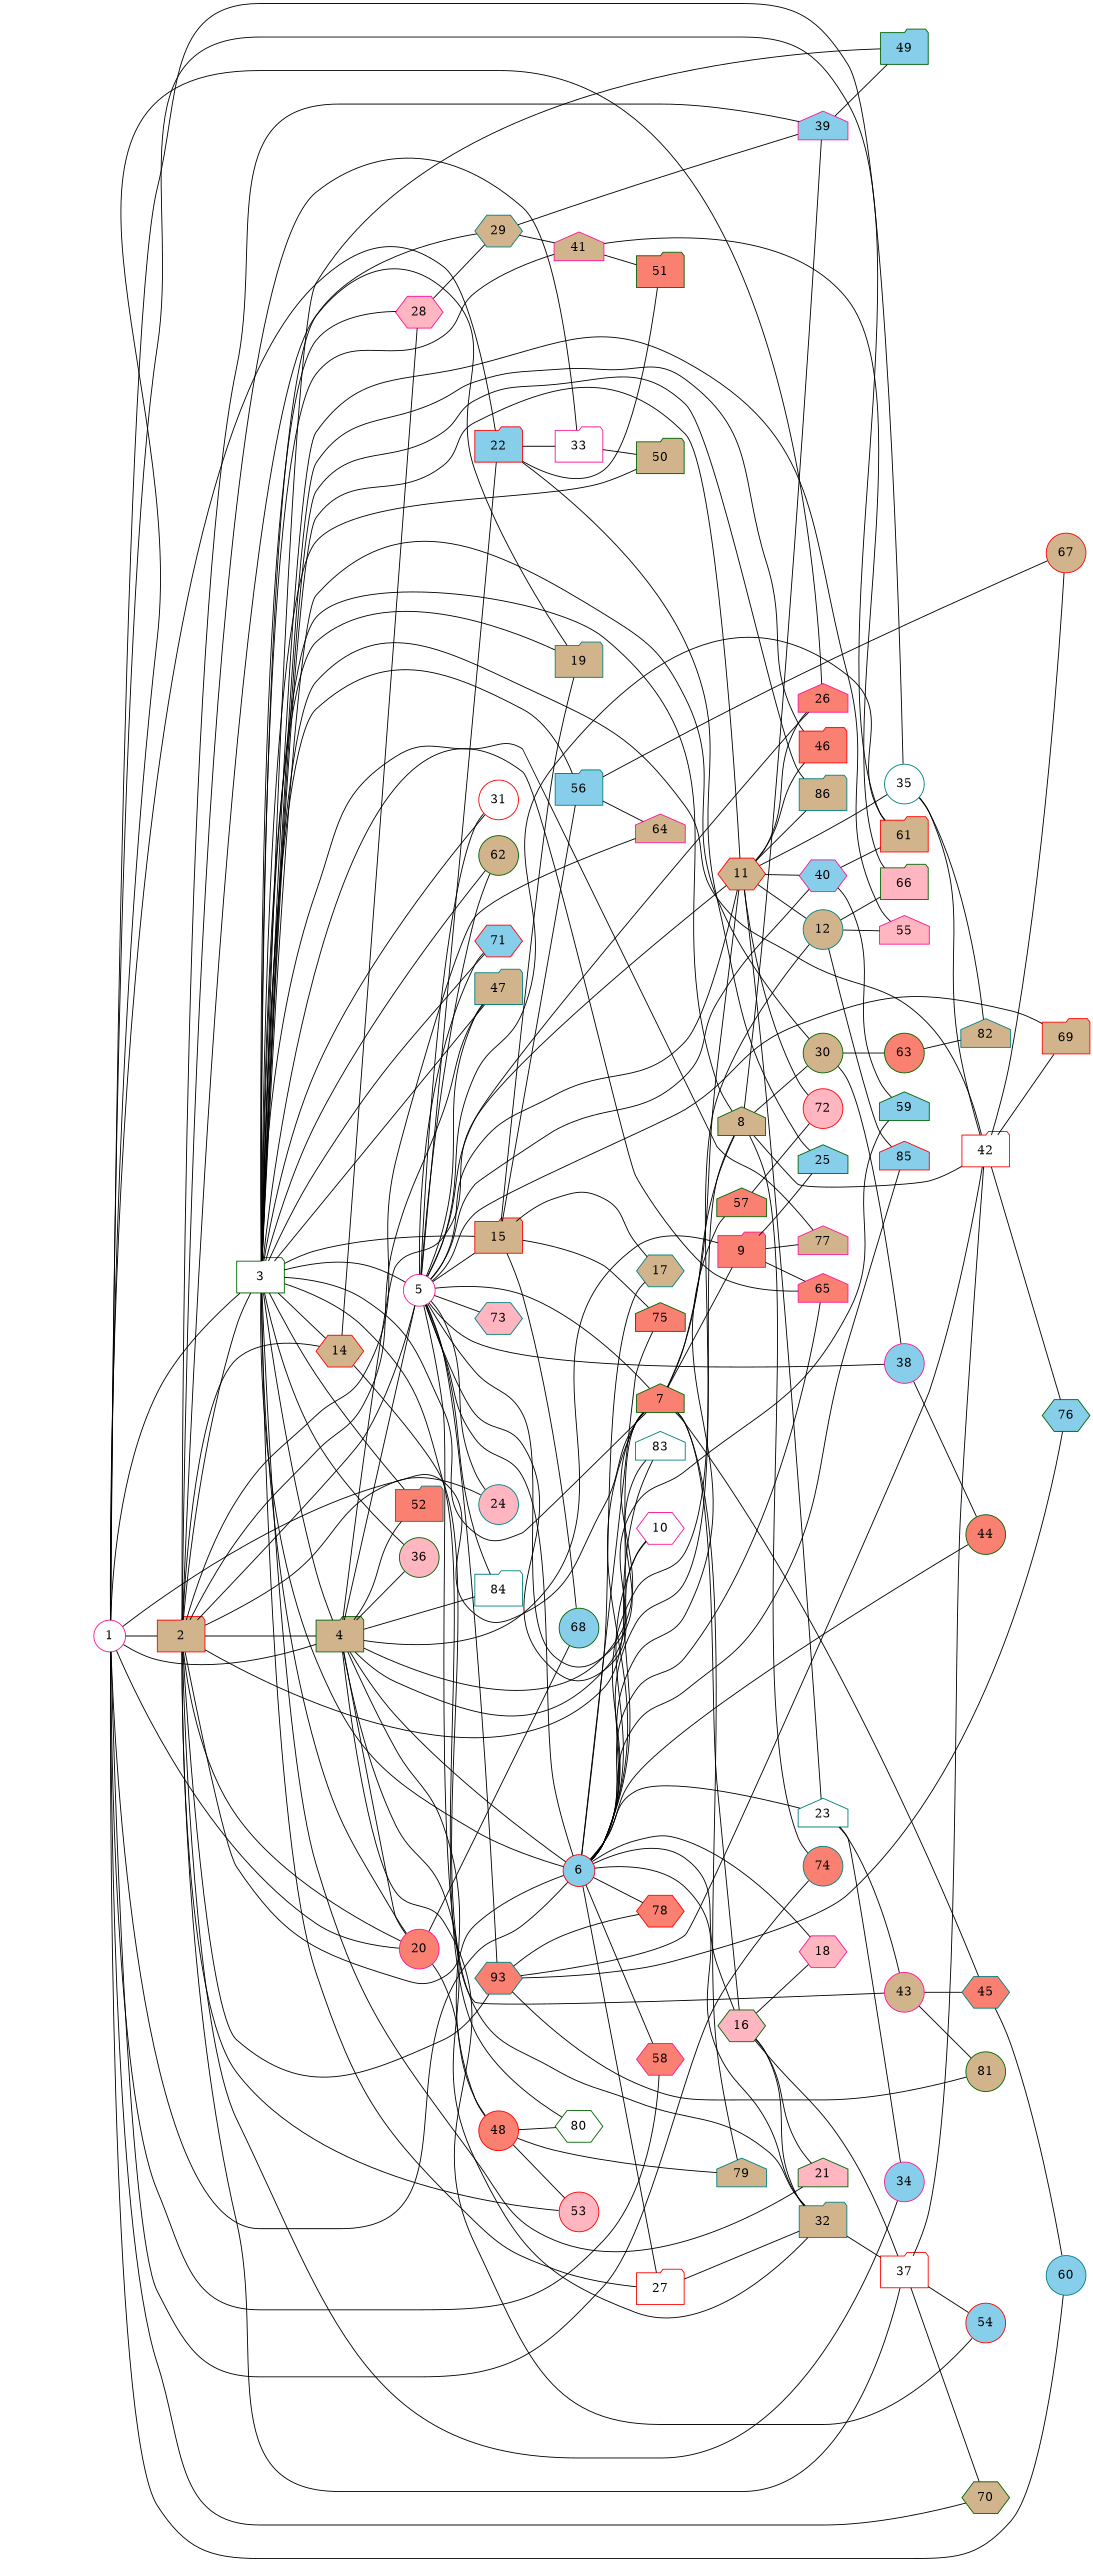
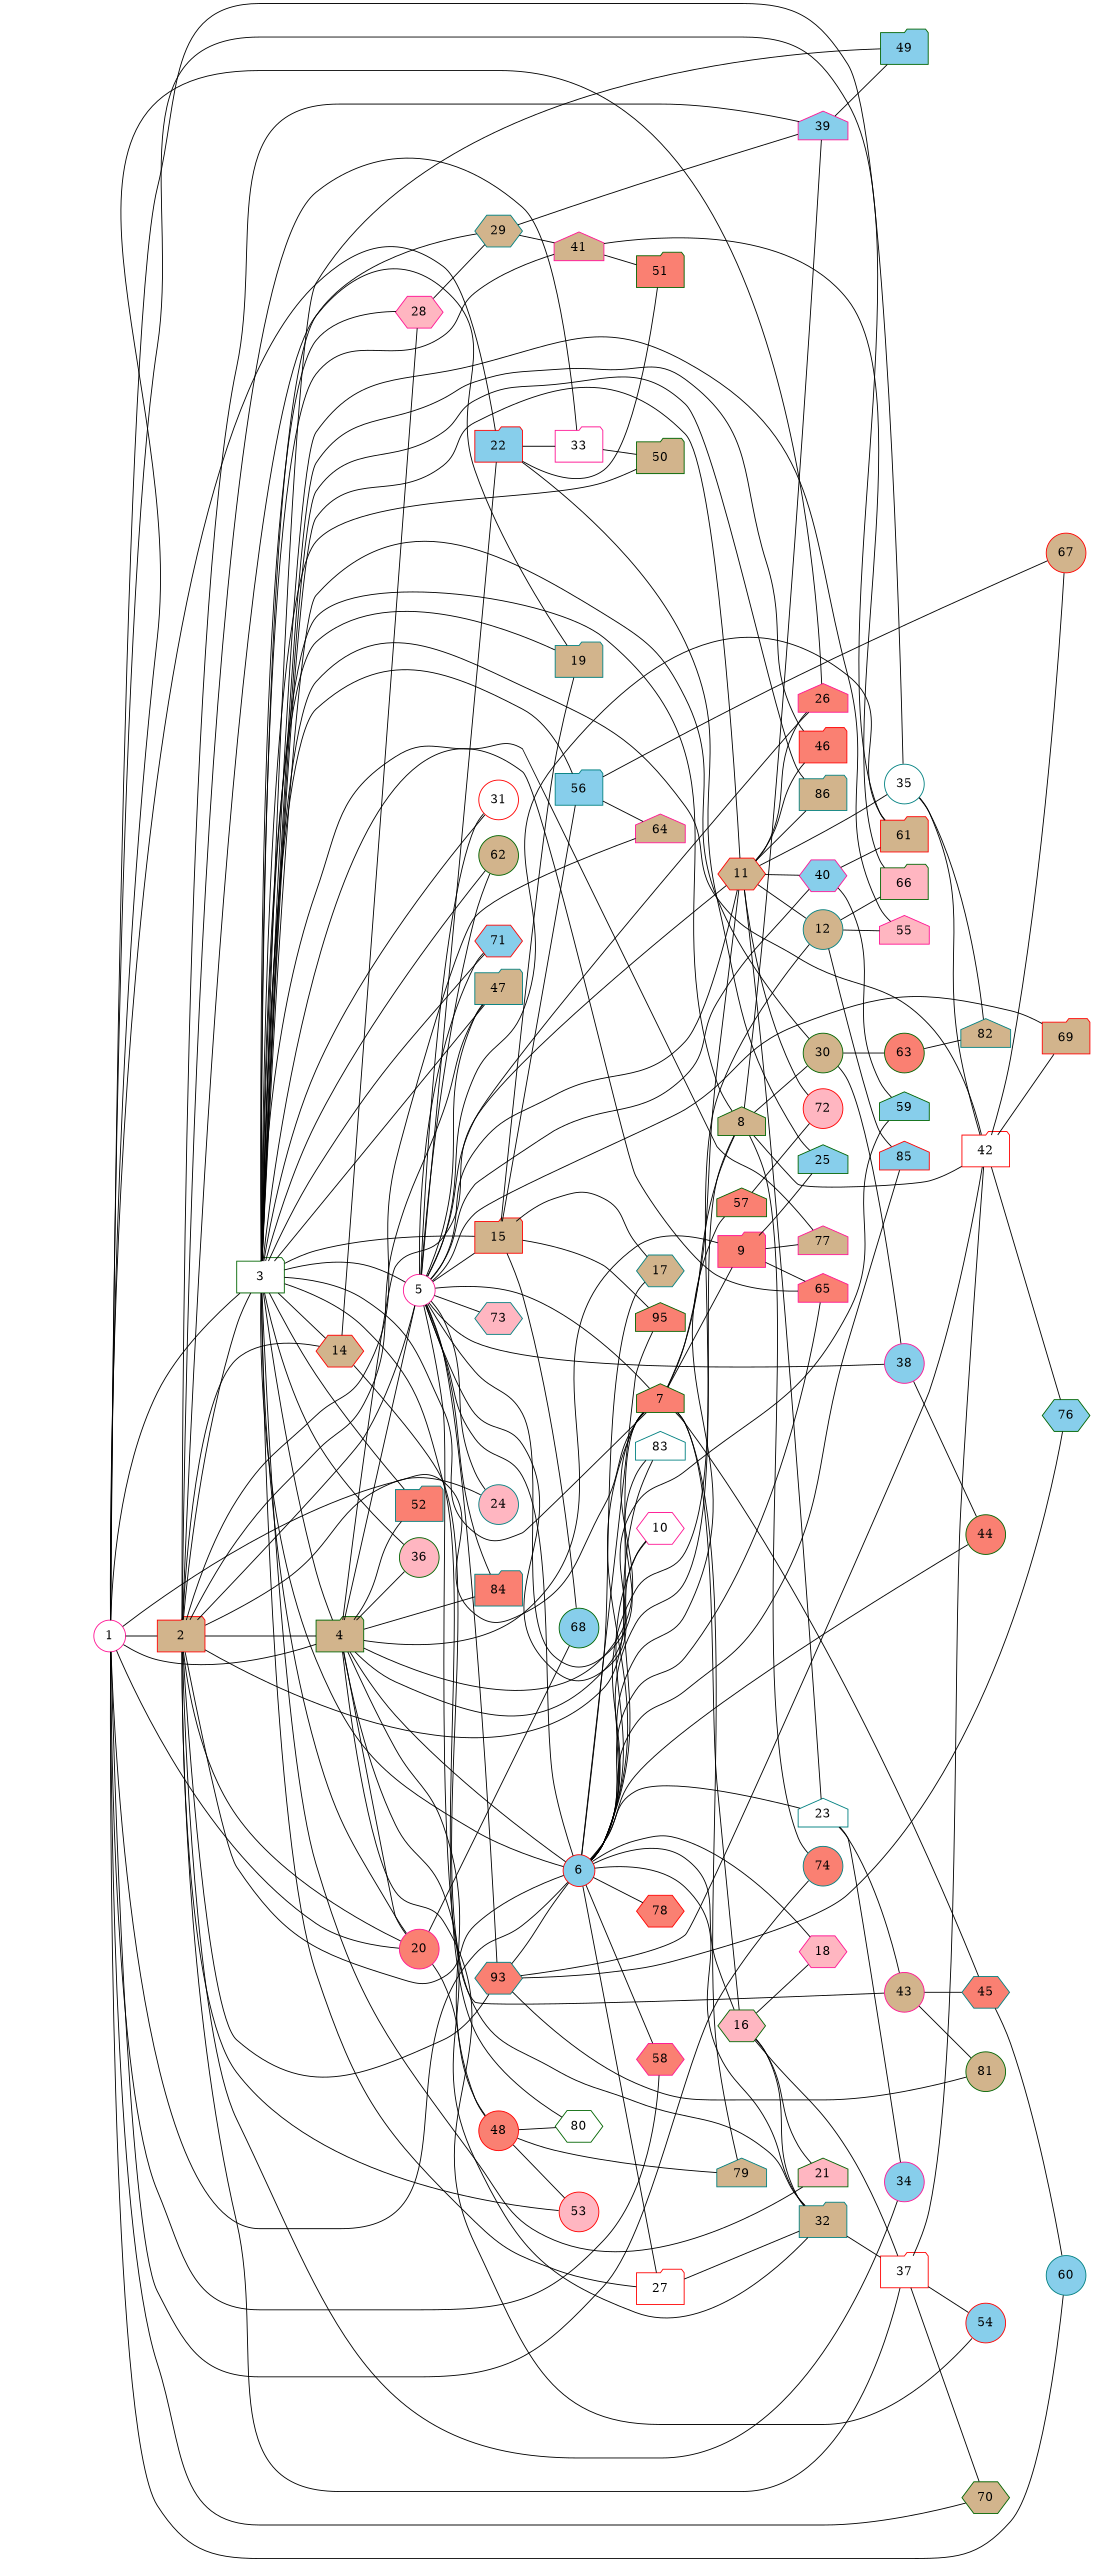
node "75": label "75" -> "95"
node "84": fillcolor white -> salmon
edge "78" -- "93": now "6" -- "93"
